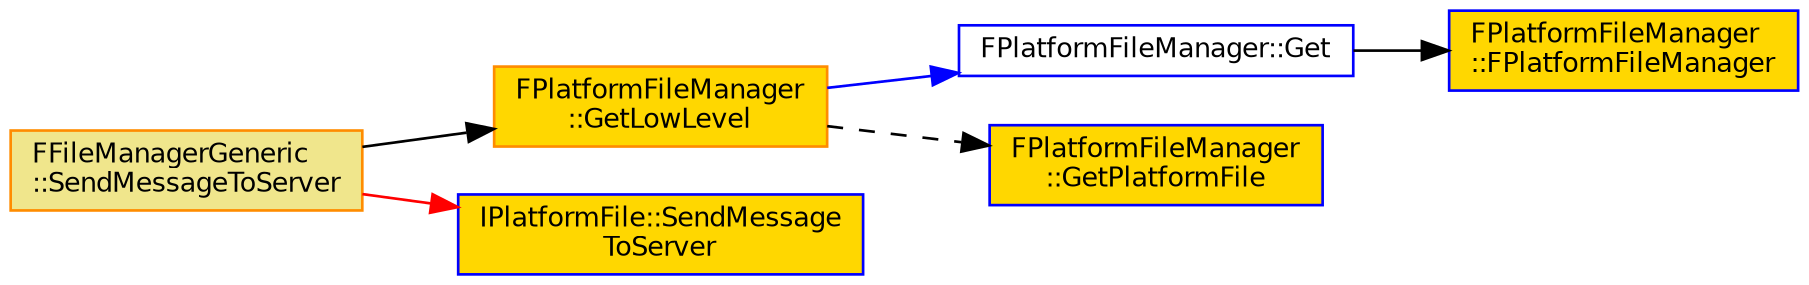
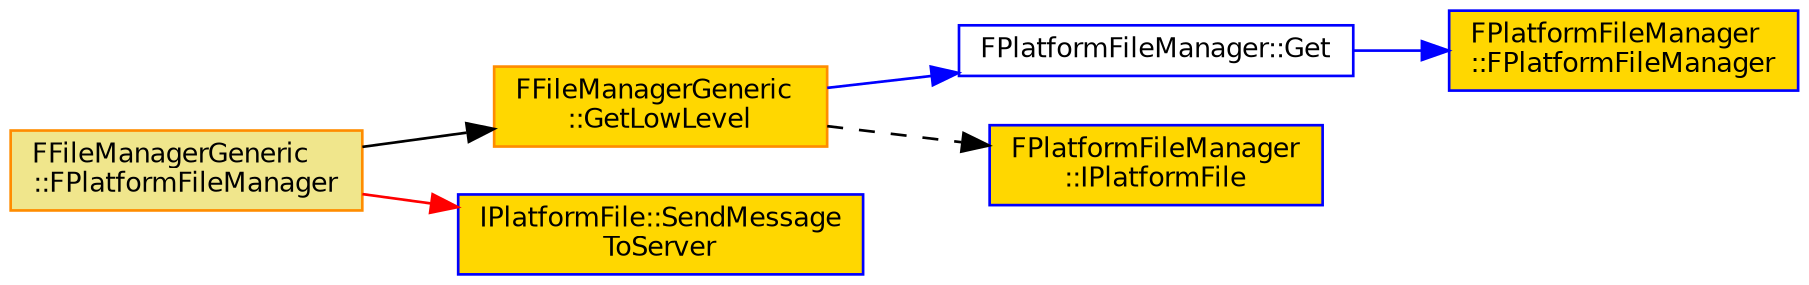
edge "FPlatformFileManager::Get" -> "FPlatformFileManager ::FPlatformFileManager": color black -> blue
node "FPlatformFileManager ::GetLowLevel": label "FPlatformFileManager ::GetLowLevel" -> "FFileManagerGeneric ::GetLowLevel"
node "FPlatformFileManager ::GetPlatformFile": label "FPlatformFileManager ::GetPlatformFile" -> "FPlatformFileManager ::IPlatformFile"
node "FFileManagerGeneric ::SendMessageToServer": label "FFileManagerGeneric ::SendMessageToServer" -> "FFileManagerGeneric ::FPlatformFileManager"
